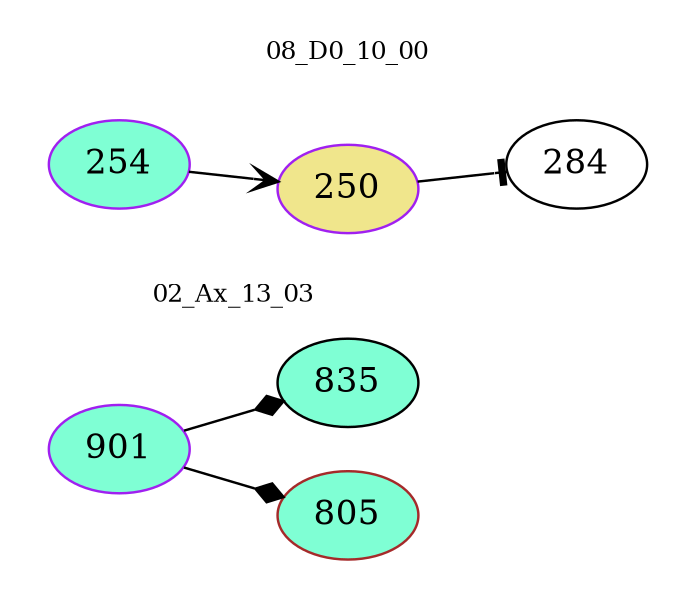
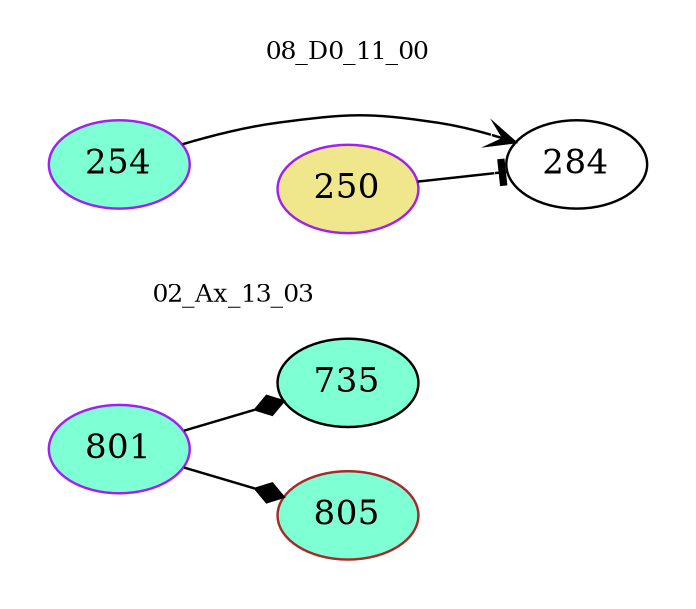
cluster "08_D0_10_00": label "08_D0_10_00" -> "08_D0_11_00"
edge "254" -> "250": now "254" -> "284"
node "835": label "835" -> "735"
node "901": label "901" -> "801"
